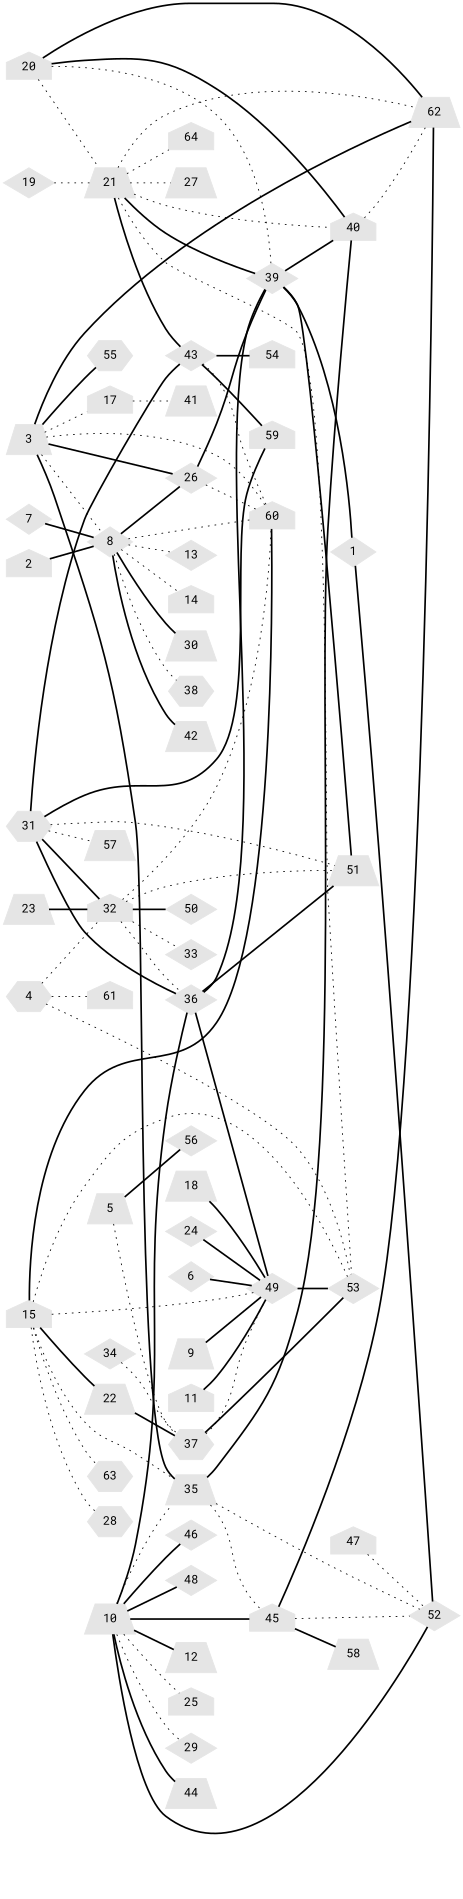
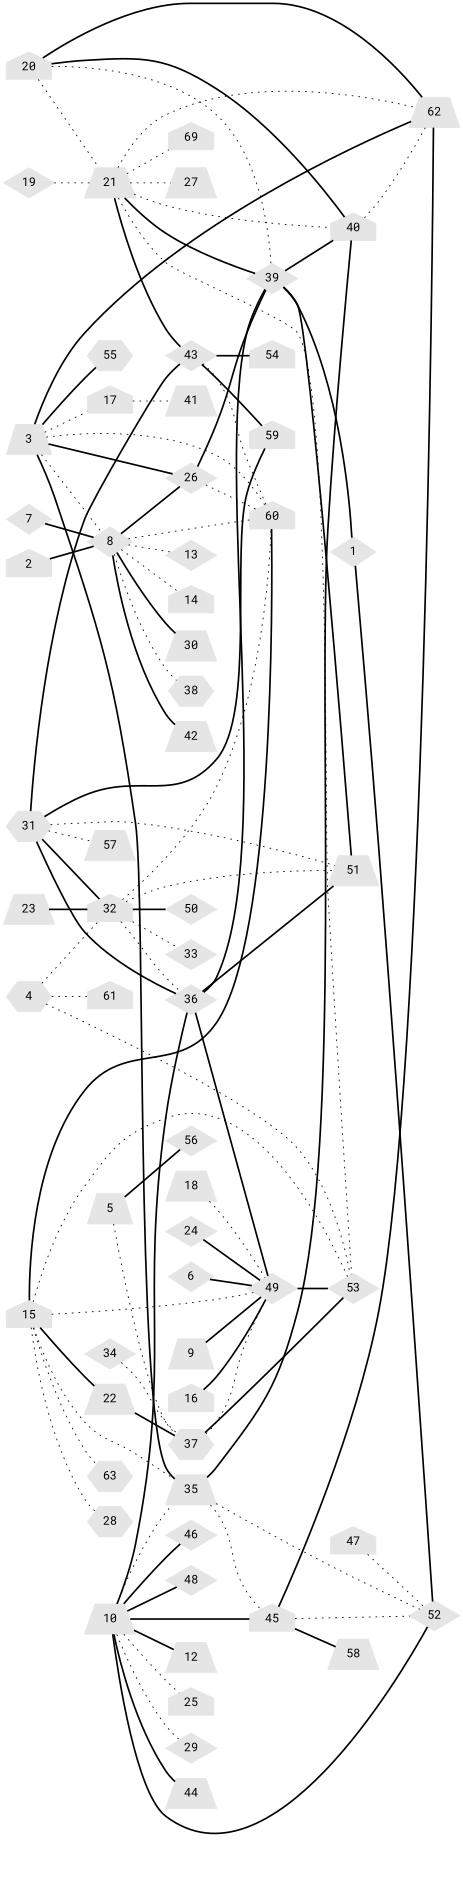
node "64": label "64" -> "69"
edge "18" -- "49": style bold -> dotted
node "11": label "11" -> "16"
